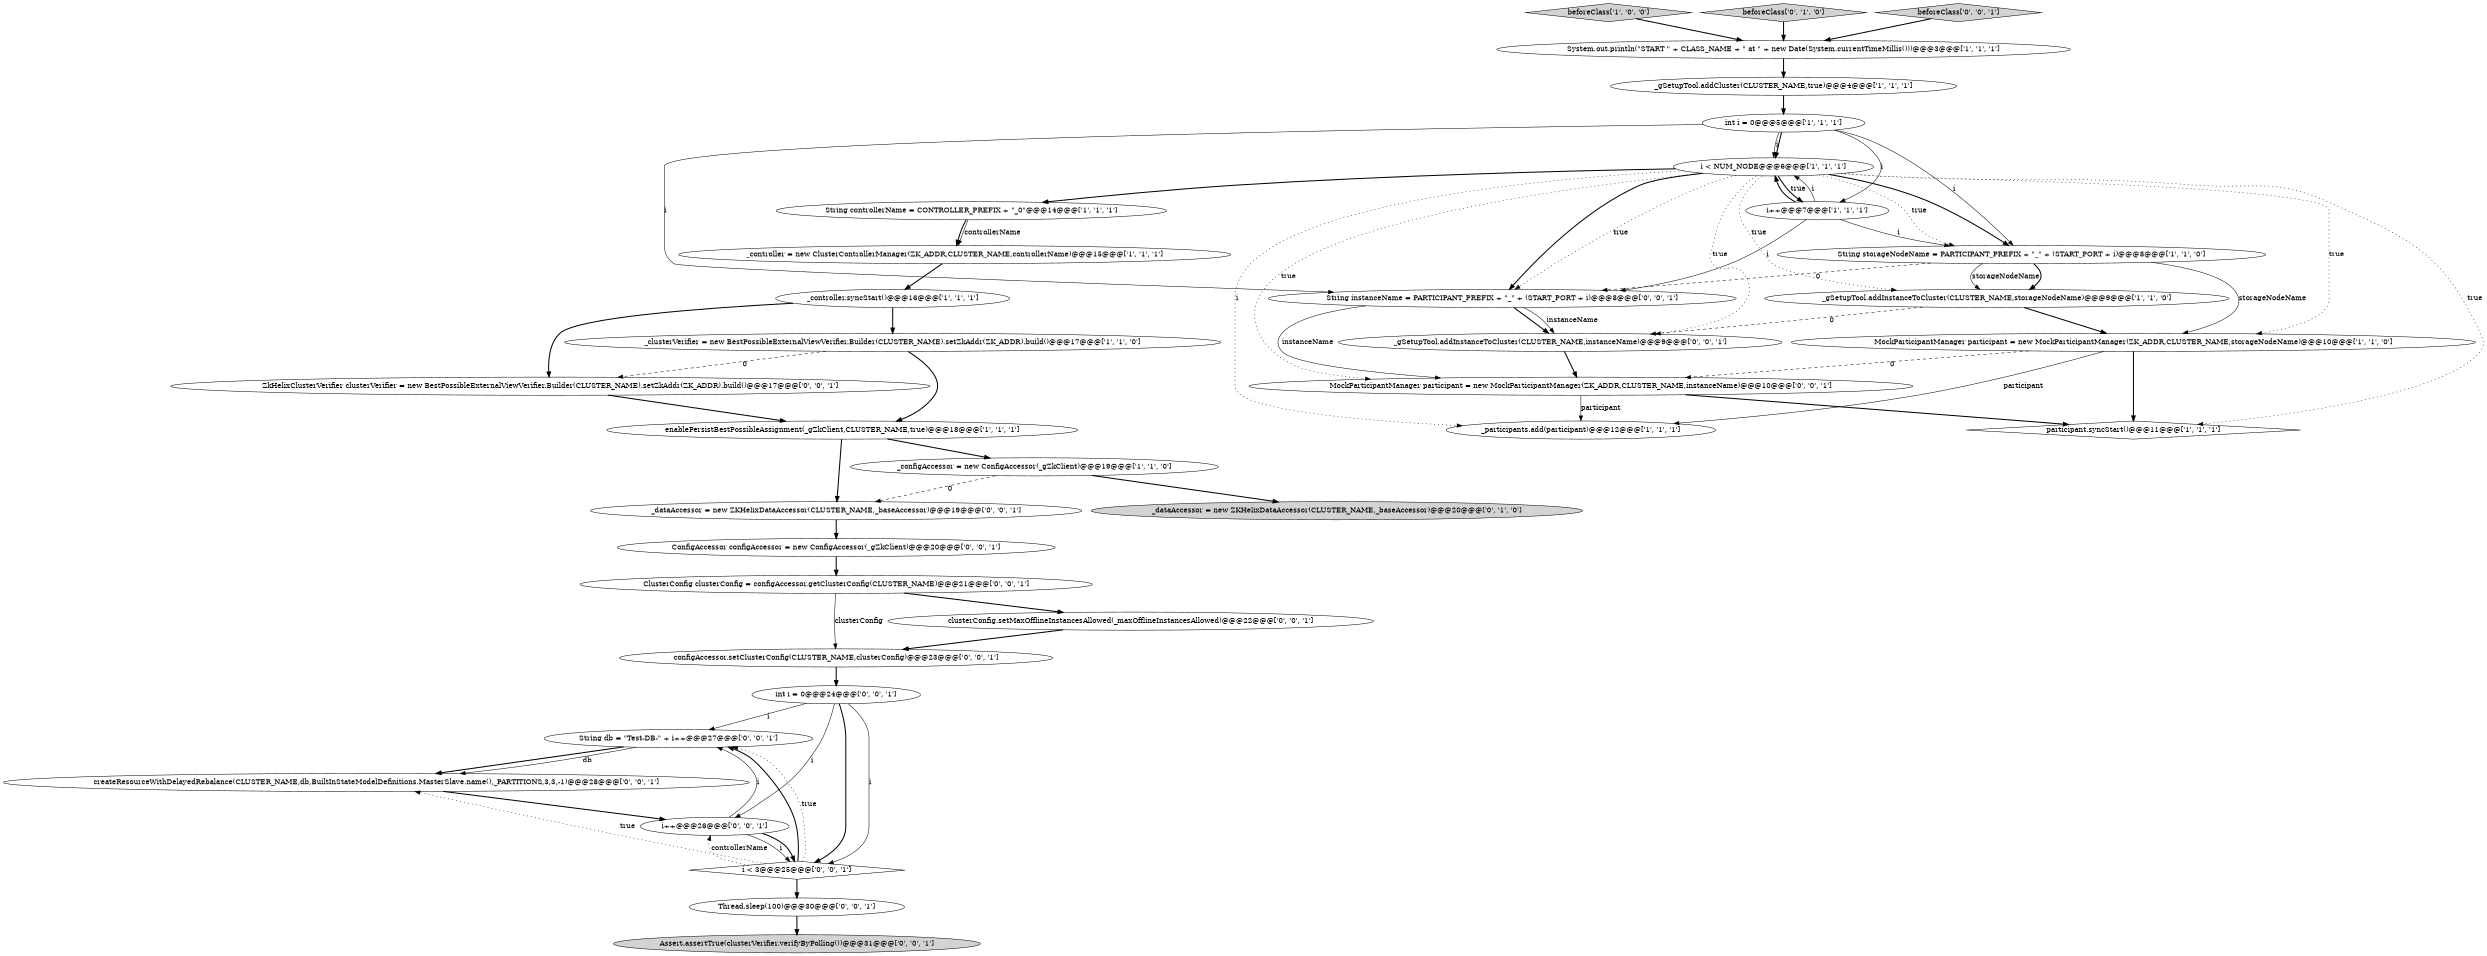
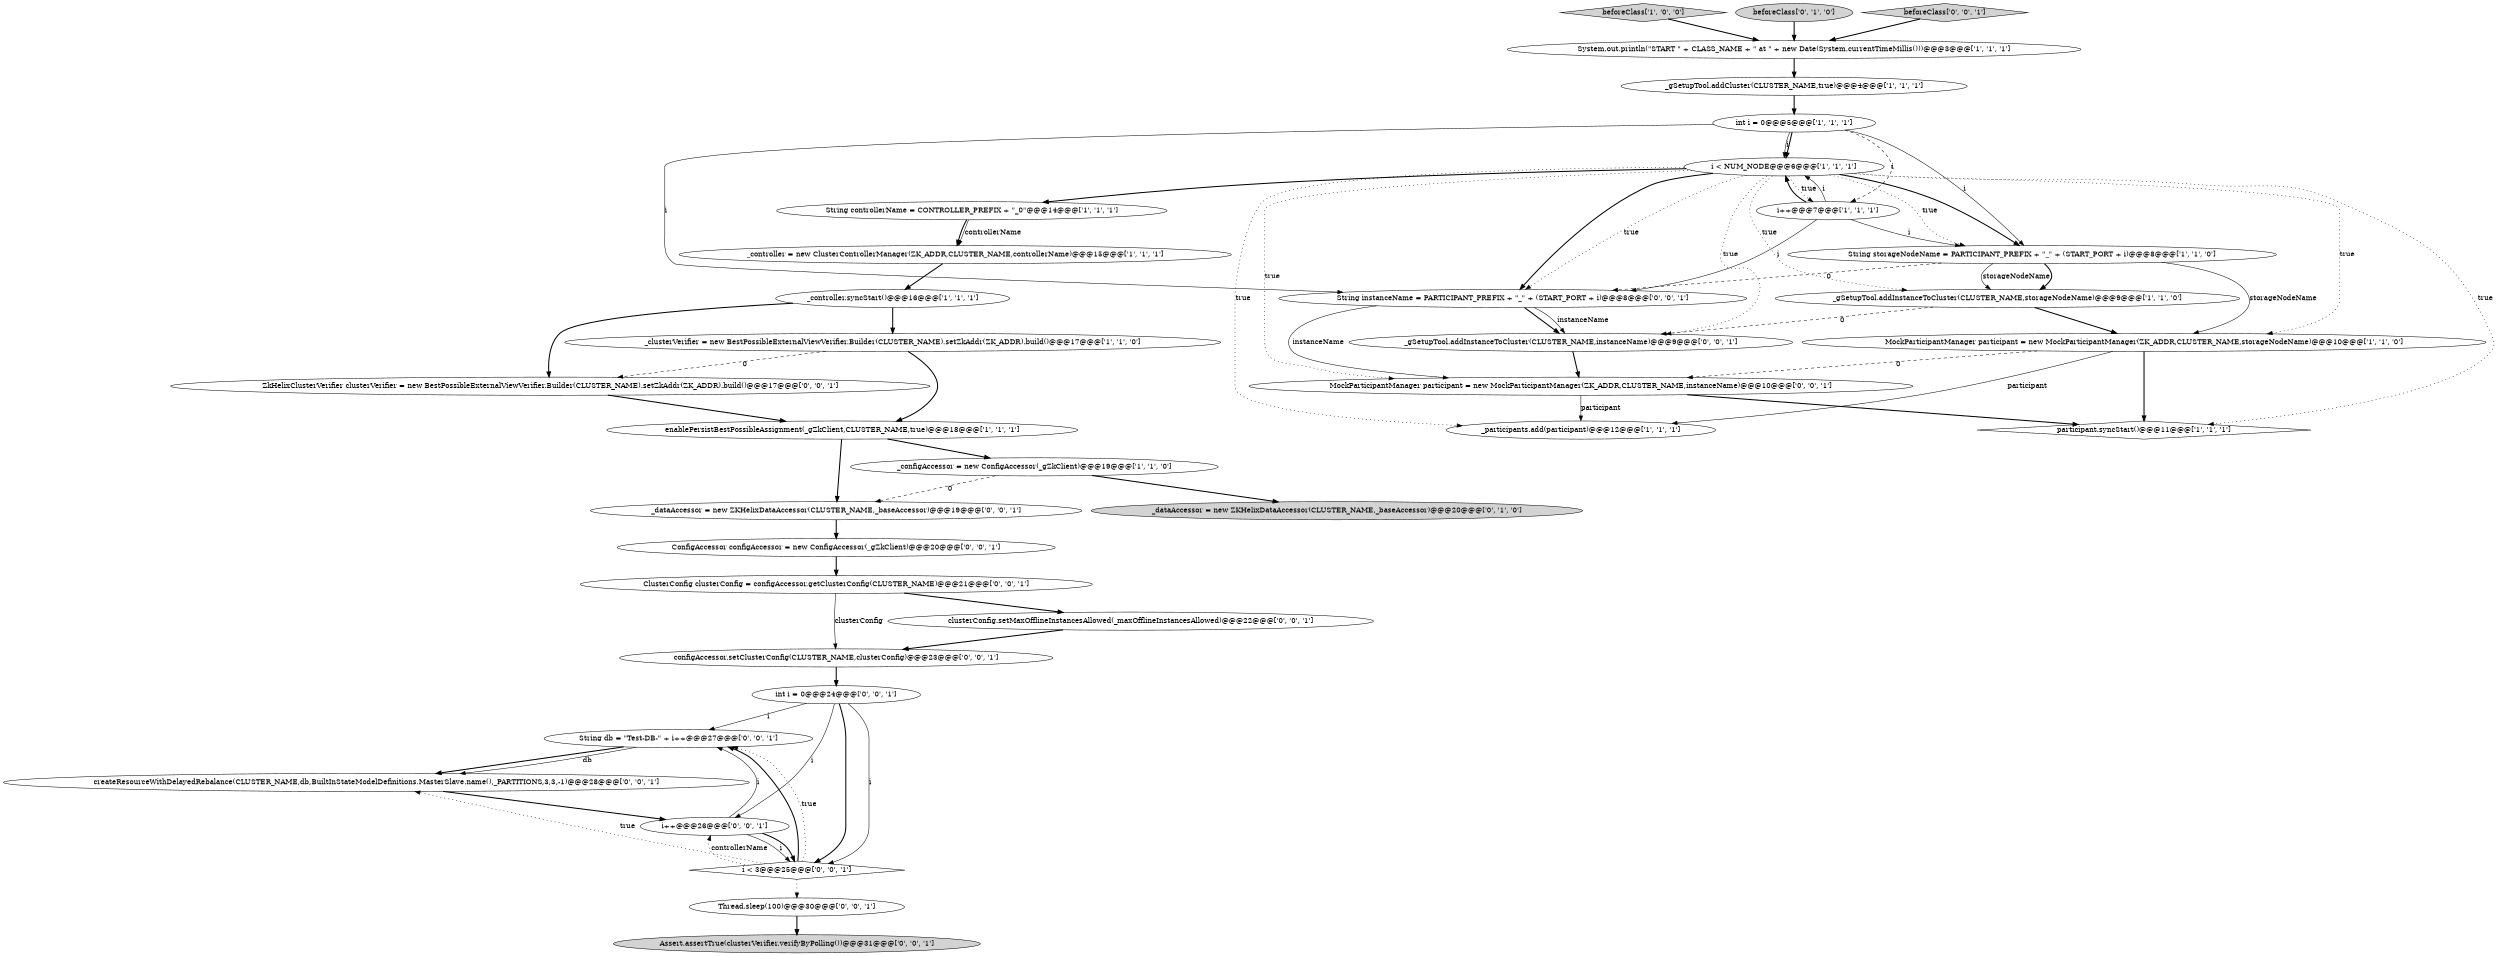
node "beforeClass['0', '1', '0']": shape diamond -> ellipse
edge "int i = 0@@@5@@@['1', '1', '1']" -> "i++@@@7@@@['1', '1', '1']": style solid -> dashed
edge "i < NUM_NODE@@@6@@@['1', '1', '1']" -> "i++@@@7@@@['1', '1', '1']": style bold -> dotted
edge "i < NUM_NODE@@@6@@@['1', '1', '1']" -> "_participants.add(participant)@@@12@@@['1', '1', '1']": label "i" -> "true"
edge "i < 3@@@25@@@['0', '0', '1']" -> "Thread.sleep(100)@@@30@@@['0', '0', '1']": style bold -> dotted
